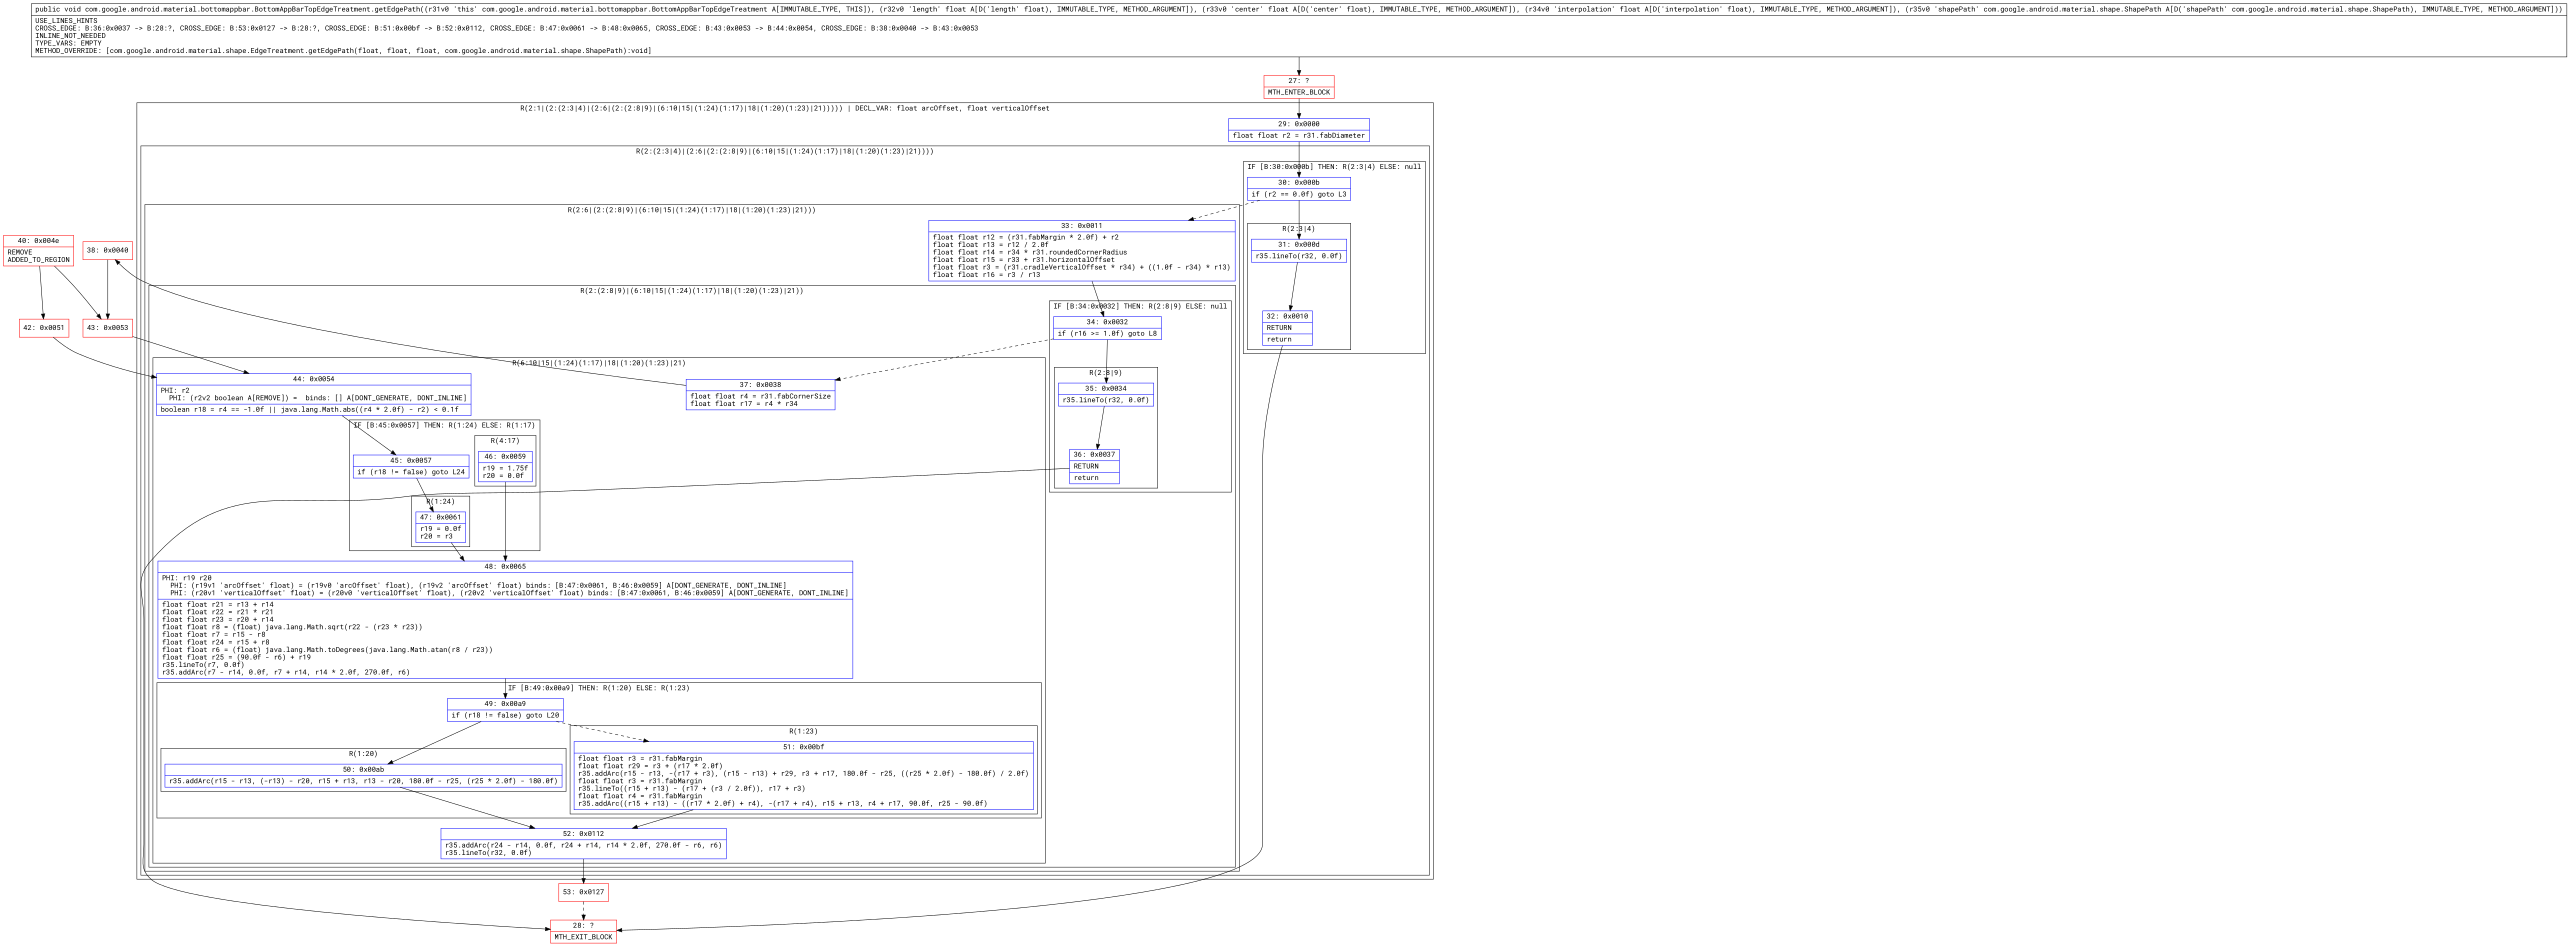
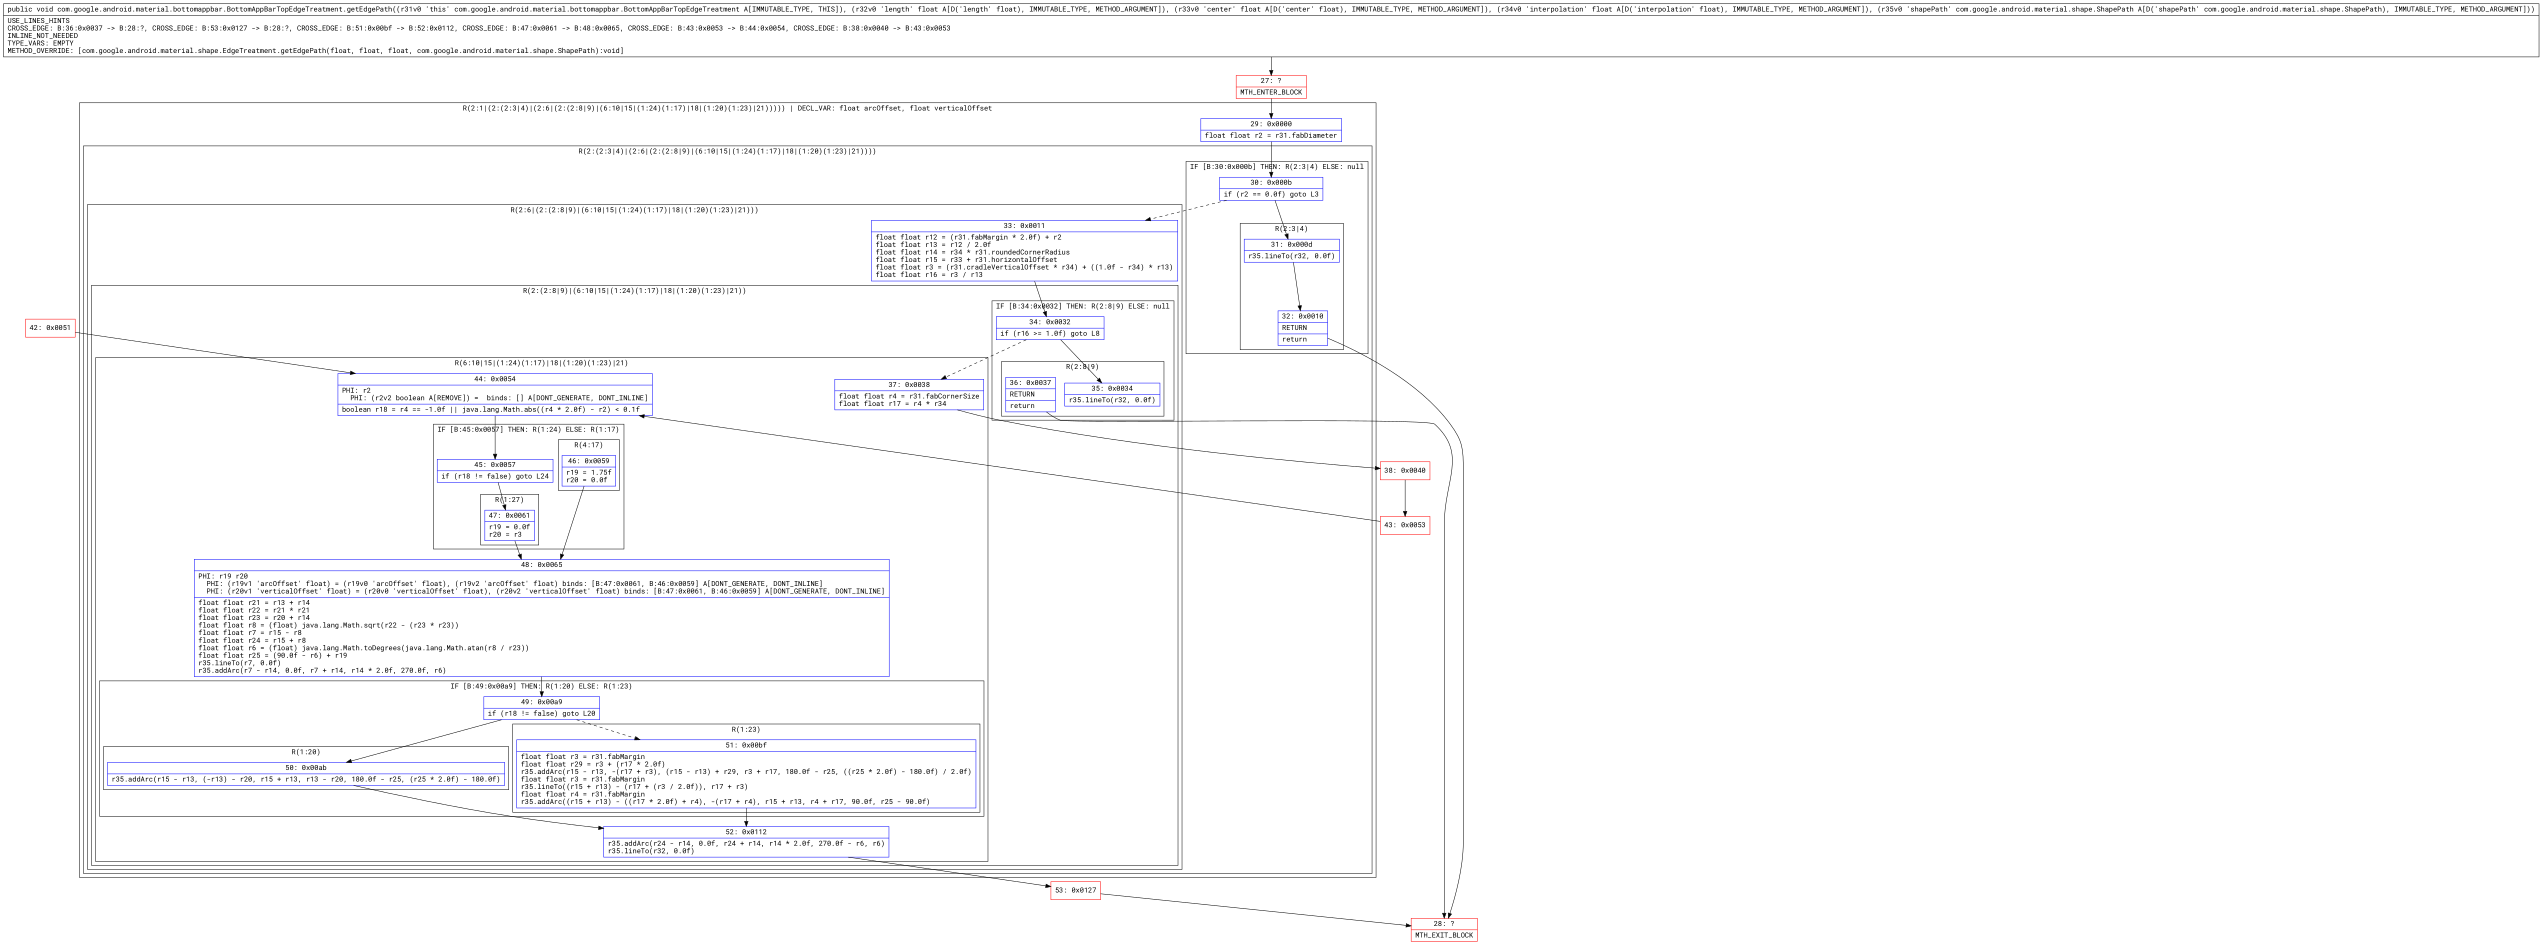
node "40: 0x004e": removed
edge "35: 0x0034" -> "36: 0x0037": removed
cluster "R(1:24)": label "R(1:24)" -> "R(1:27)"
edge "53: 0x0127" -> "28: ?": style dashed -> solid
